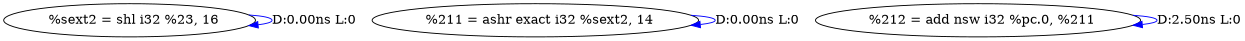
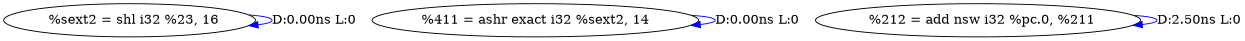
node "%211 = ashr exact i32 %sext2, 14": label "%211 = ashr exact i32 %sext2, 14" -> "%411 = ashr exact i32 %sext2, 14"
